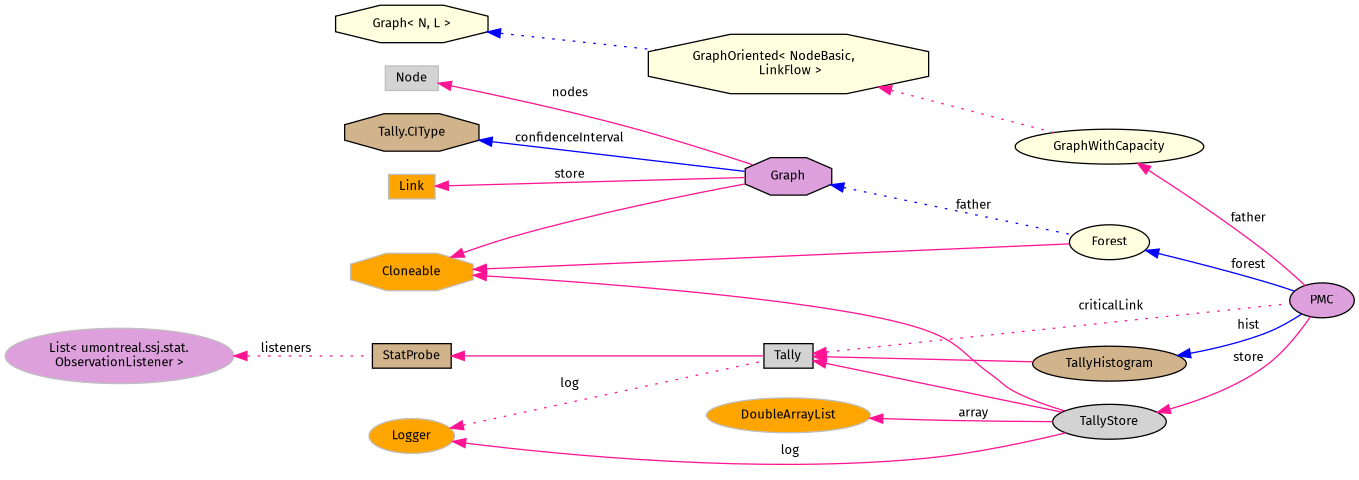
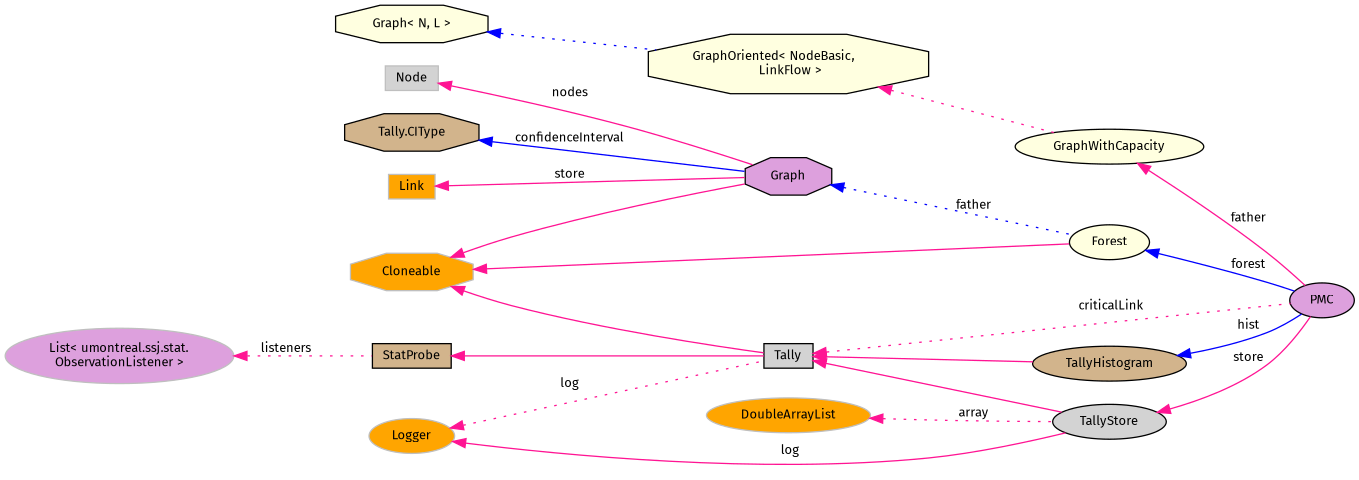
edge "TallyStore" -> "Cloneable": now "Tally" -> "Cloneable"
edge "TallyStore" -> "DoubleArrayList": style solid -> dotted
